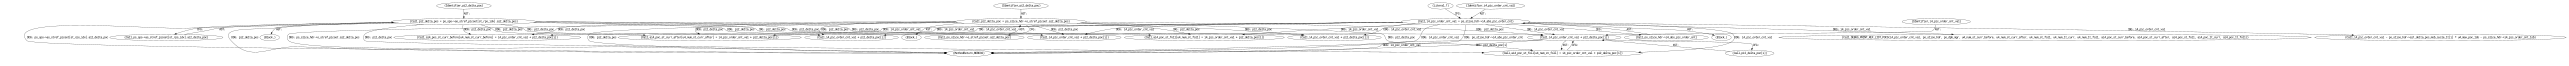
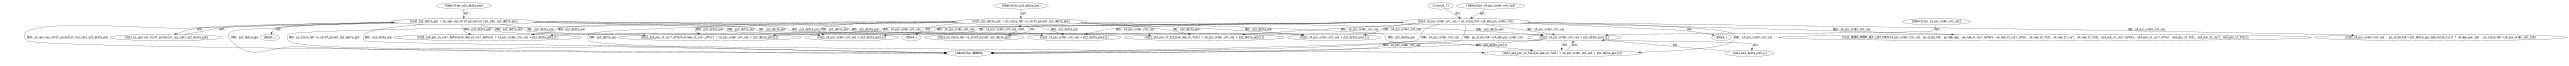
node "(Call,ps_slice_hdr->i4_abs_pic_order_cnt)": removed
node "(MethodReturn,WORD32)": label "(MethodReturn,WORD32)" -> "(Identifier,WORD32)"
